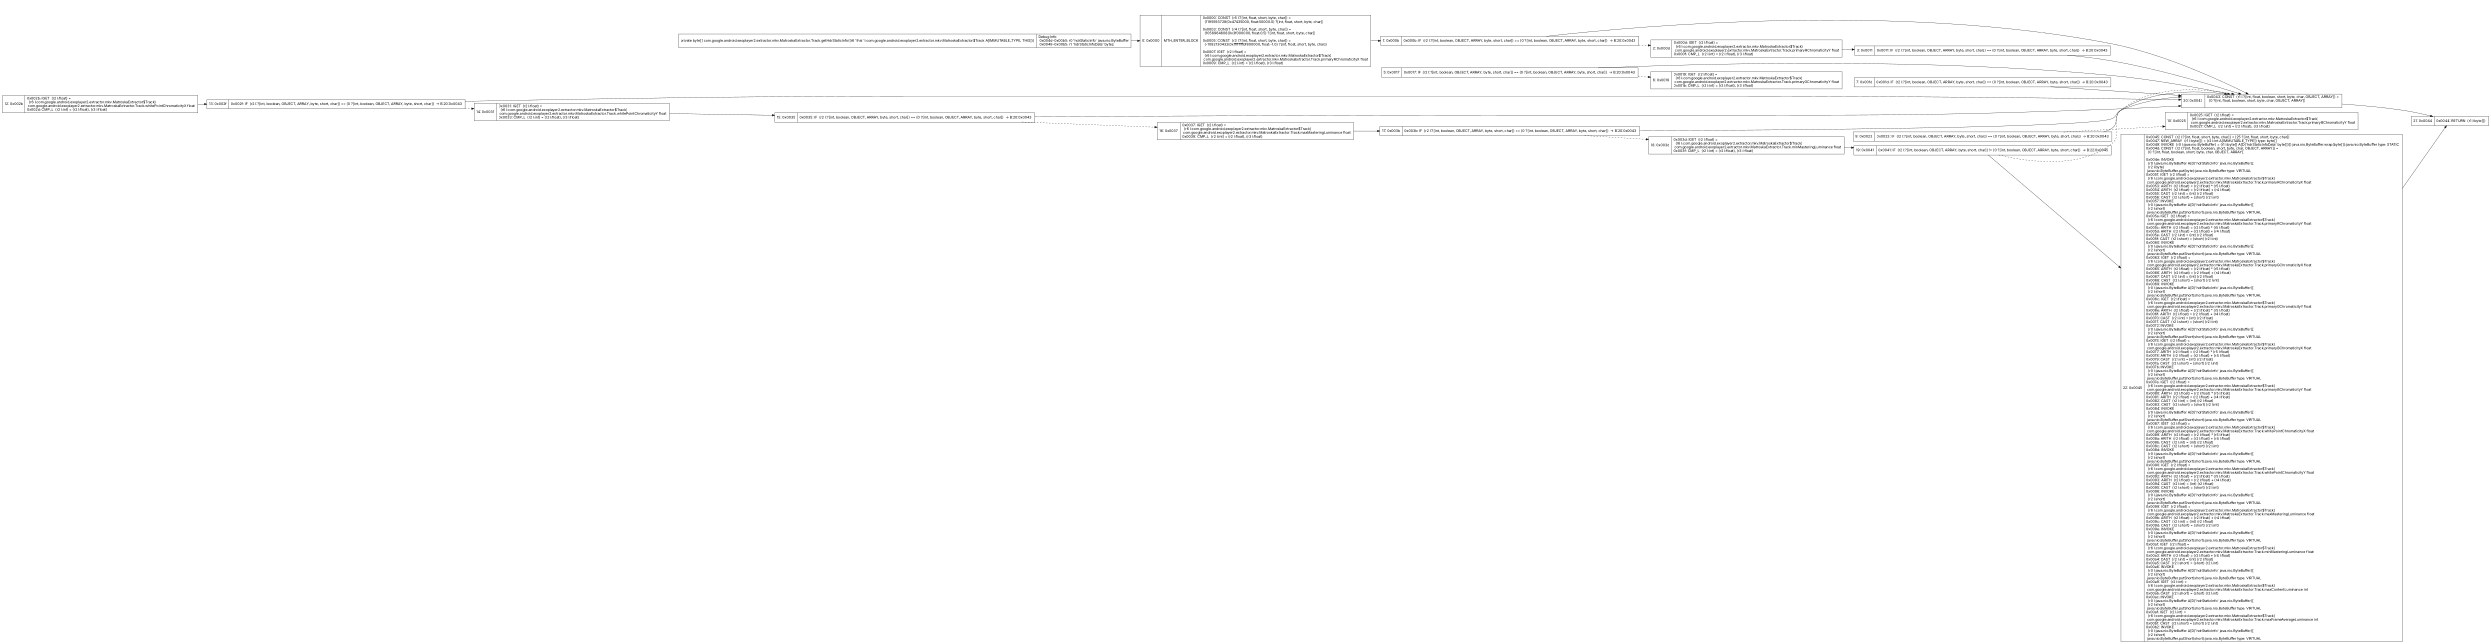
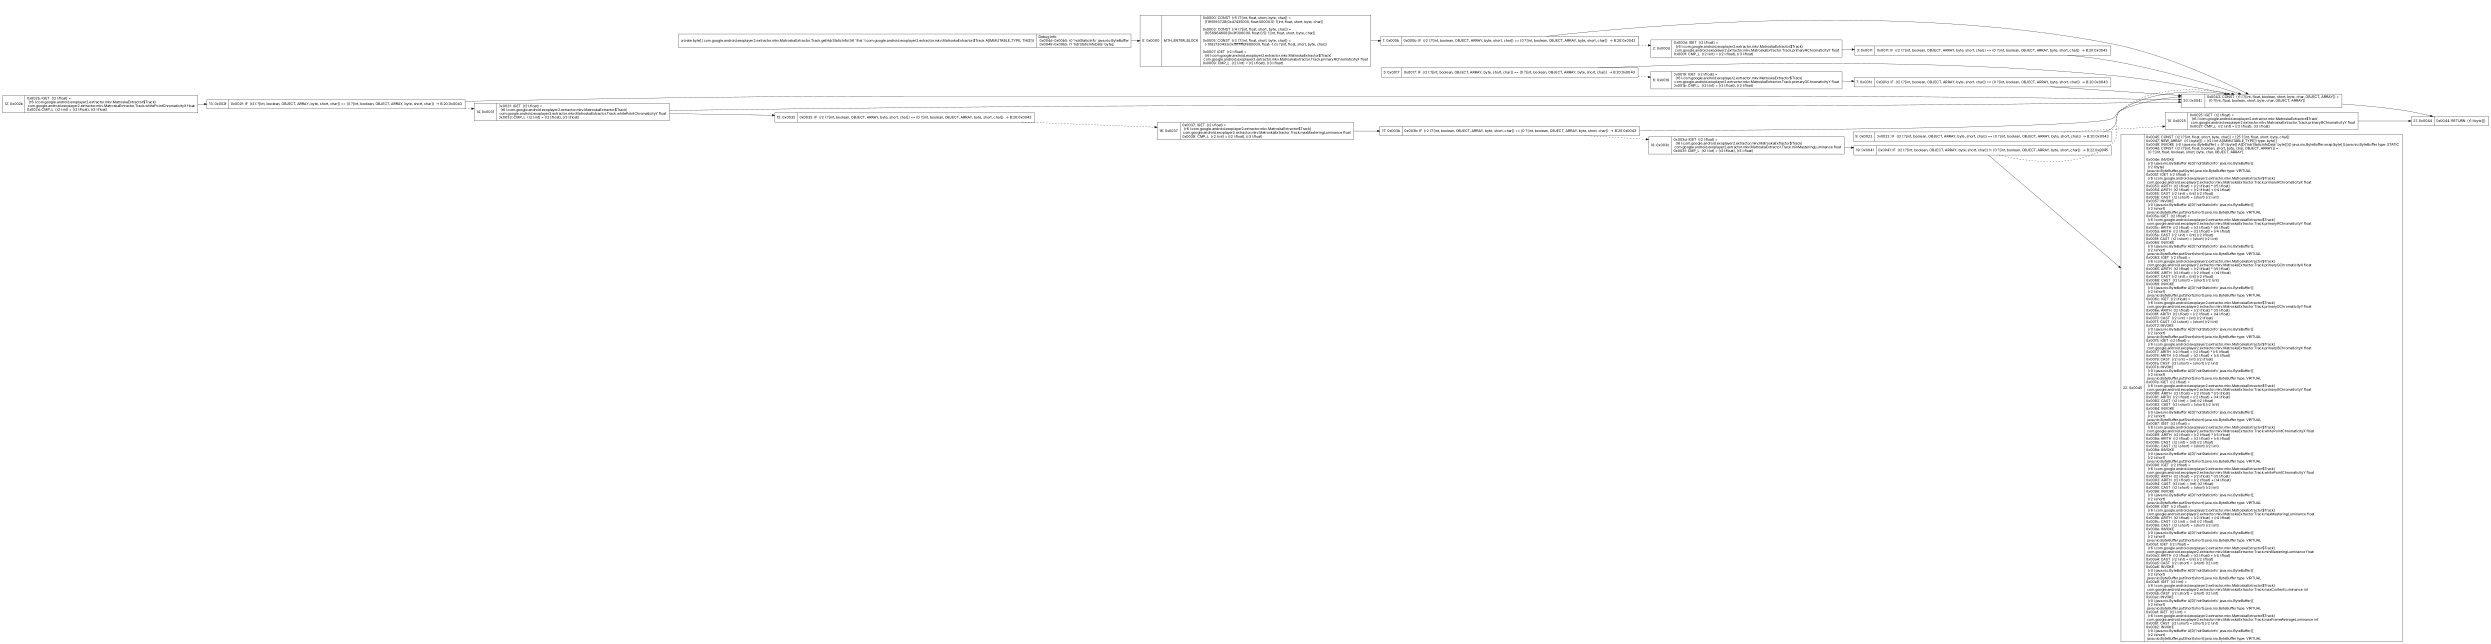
edge "6: 0x0019" -> "7: 0x001d": added
edge "15: 0x0035" -> "20: 0x0043": now "14: 0x0031" -> "20: 0x0043"
edge "22: 0x0045" -> "21: 0x0044": now "10: 0x0025" -> "21: 0x0044"
